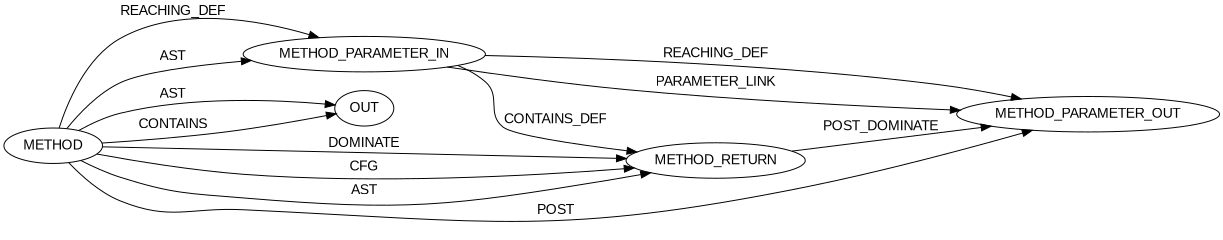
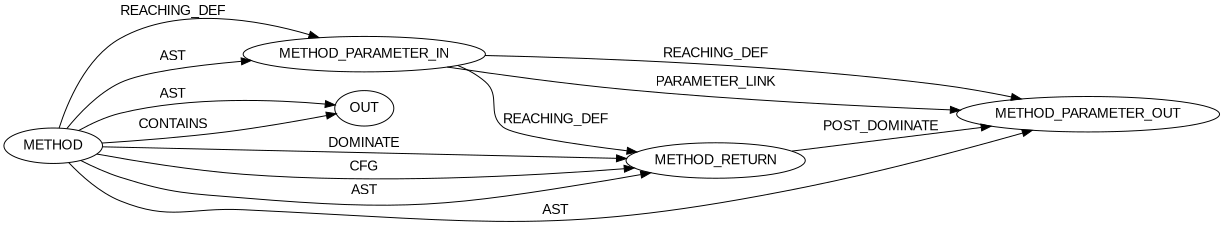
edge "METHOD_PARAMETER_IN" -> "METHOD_RETURN": label "CONTAINS_DEF" -> "REACHING_DEF"
edge "METHOD" -> "METHOD_PARAMETER_OUT": label "POST" -> "AST"
